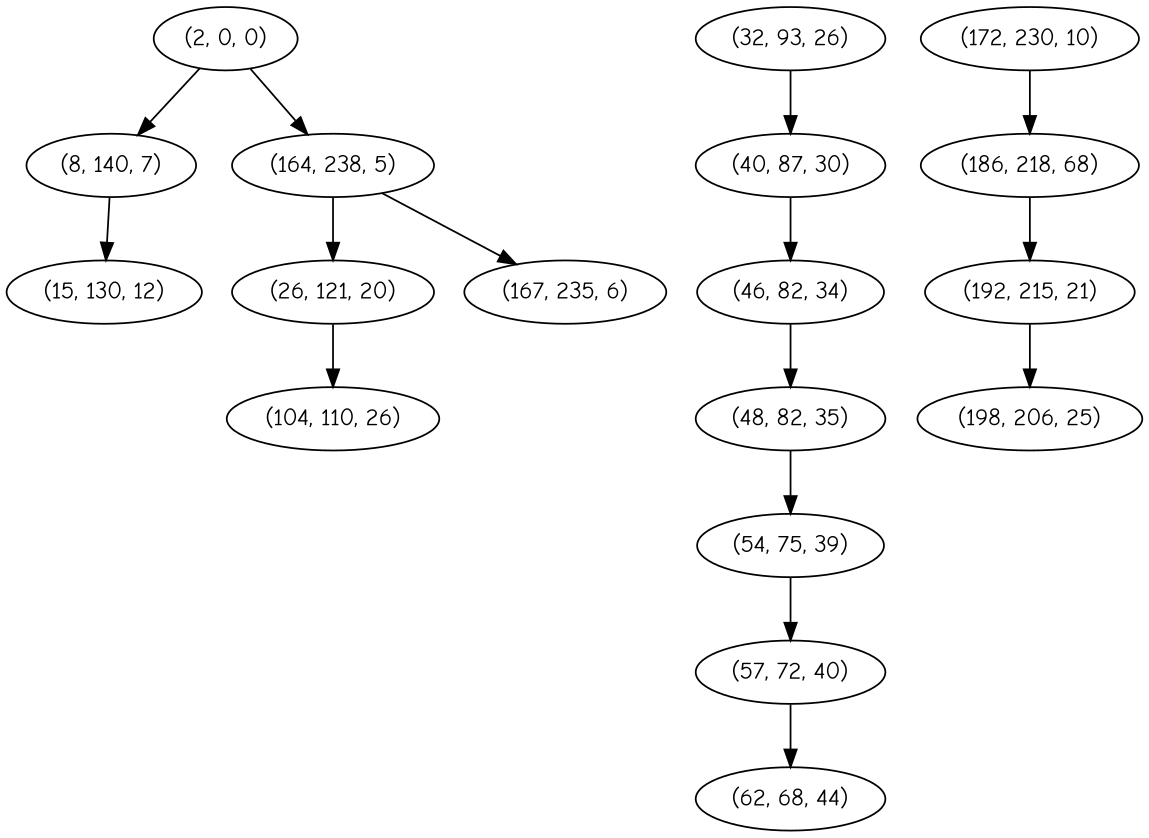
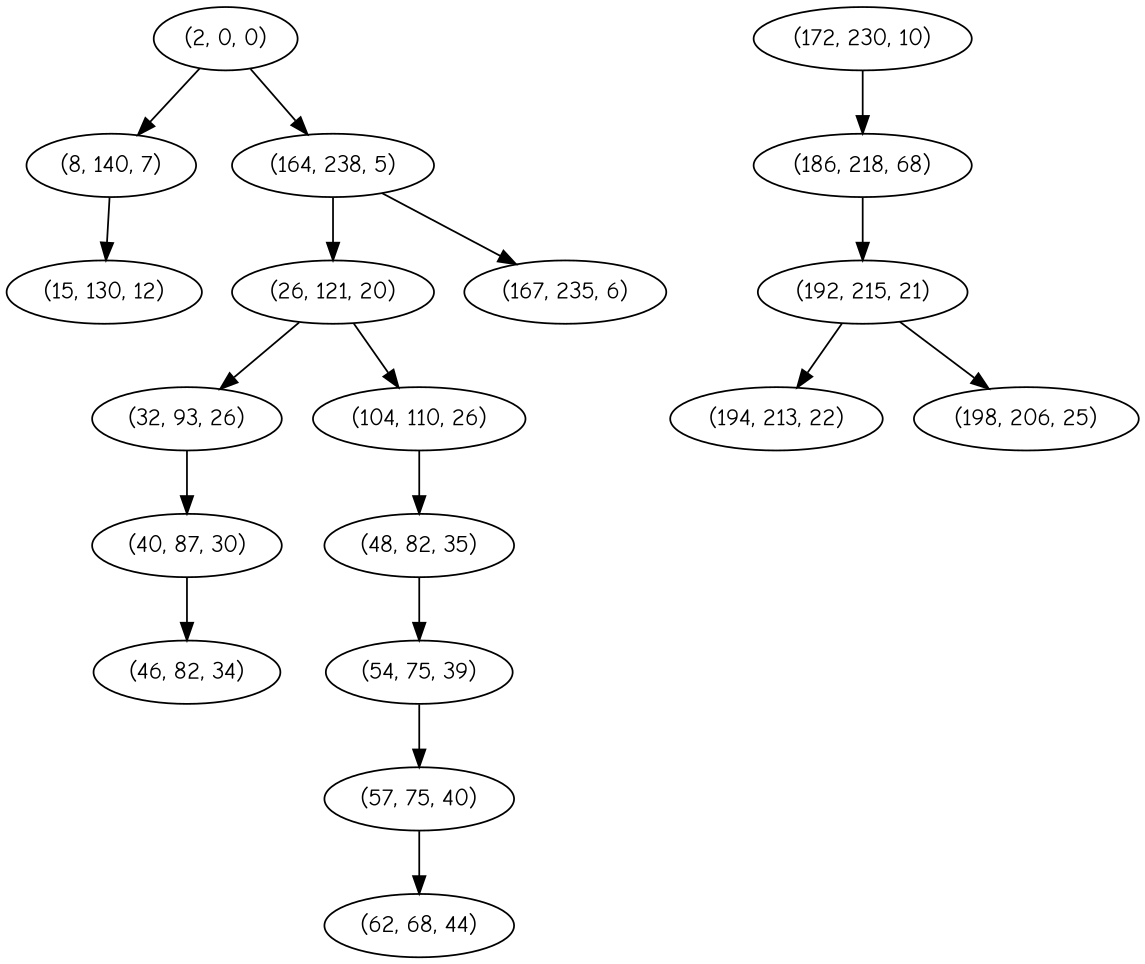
edge "(46, 82, 34)" -> "(48, 82, 35)": now "(104, 110, 26)" -> "(48, 82, 35)"
edge "(26, 121, 20)" -> "(32, 93, 26)": added
node "(194, 213, 22)": added
node "(57, 72, 40)": label "(57, 72, 40)" -> "(57, 75, 40)"
